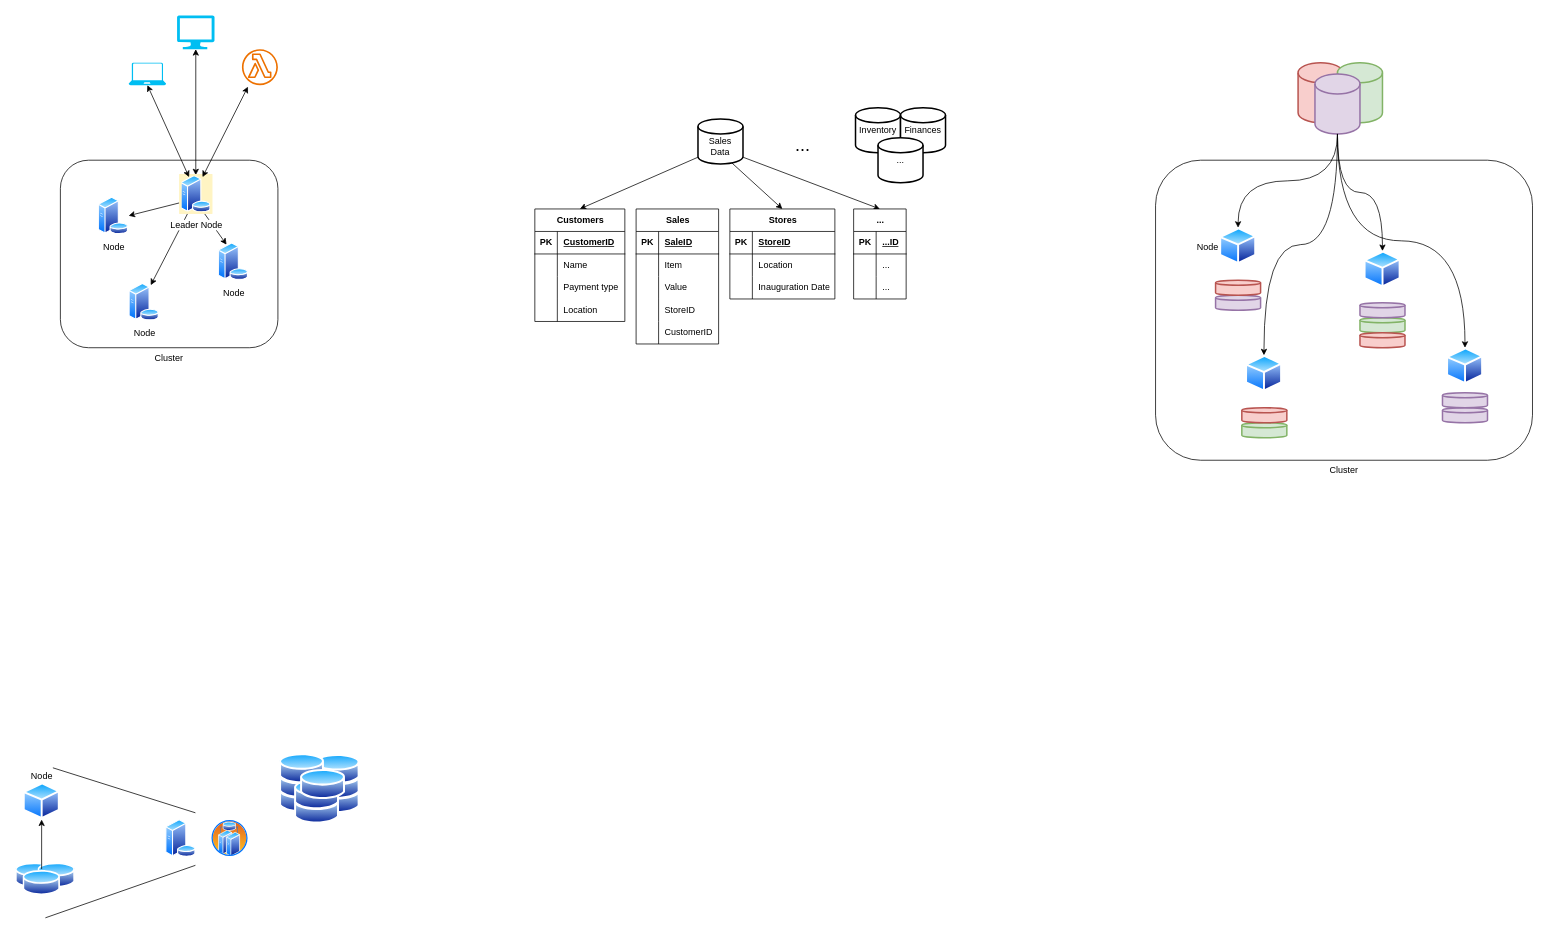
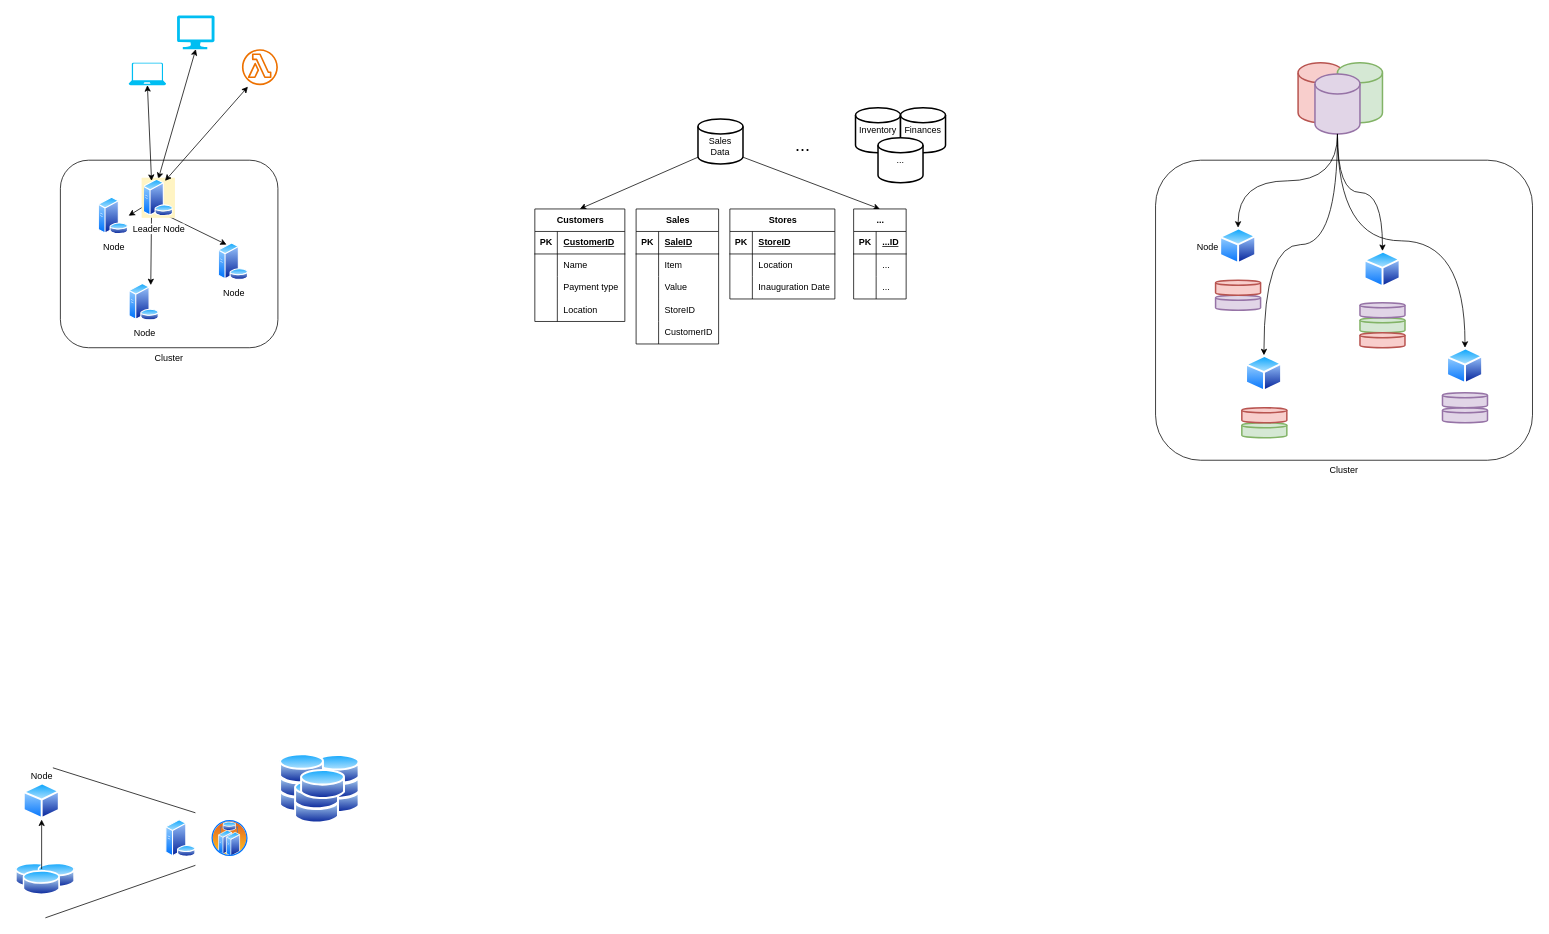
edge "Sales Data" -> "Stores": removed
node "Leader Node": moved (196, 194) -> (158, 198)
